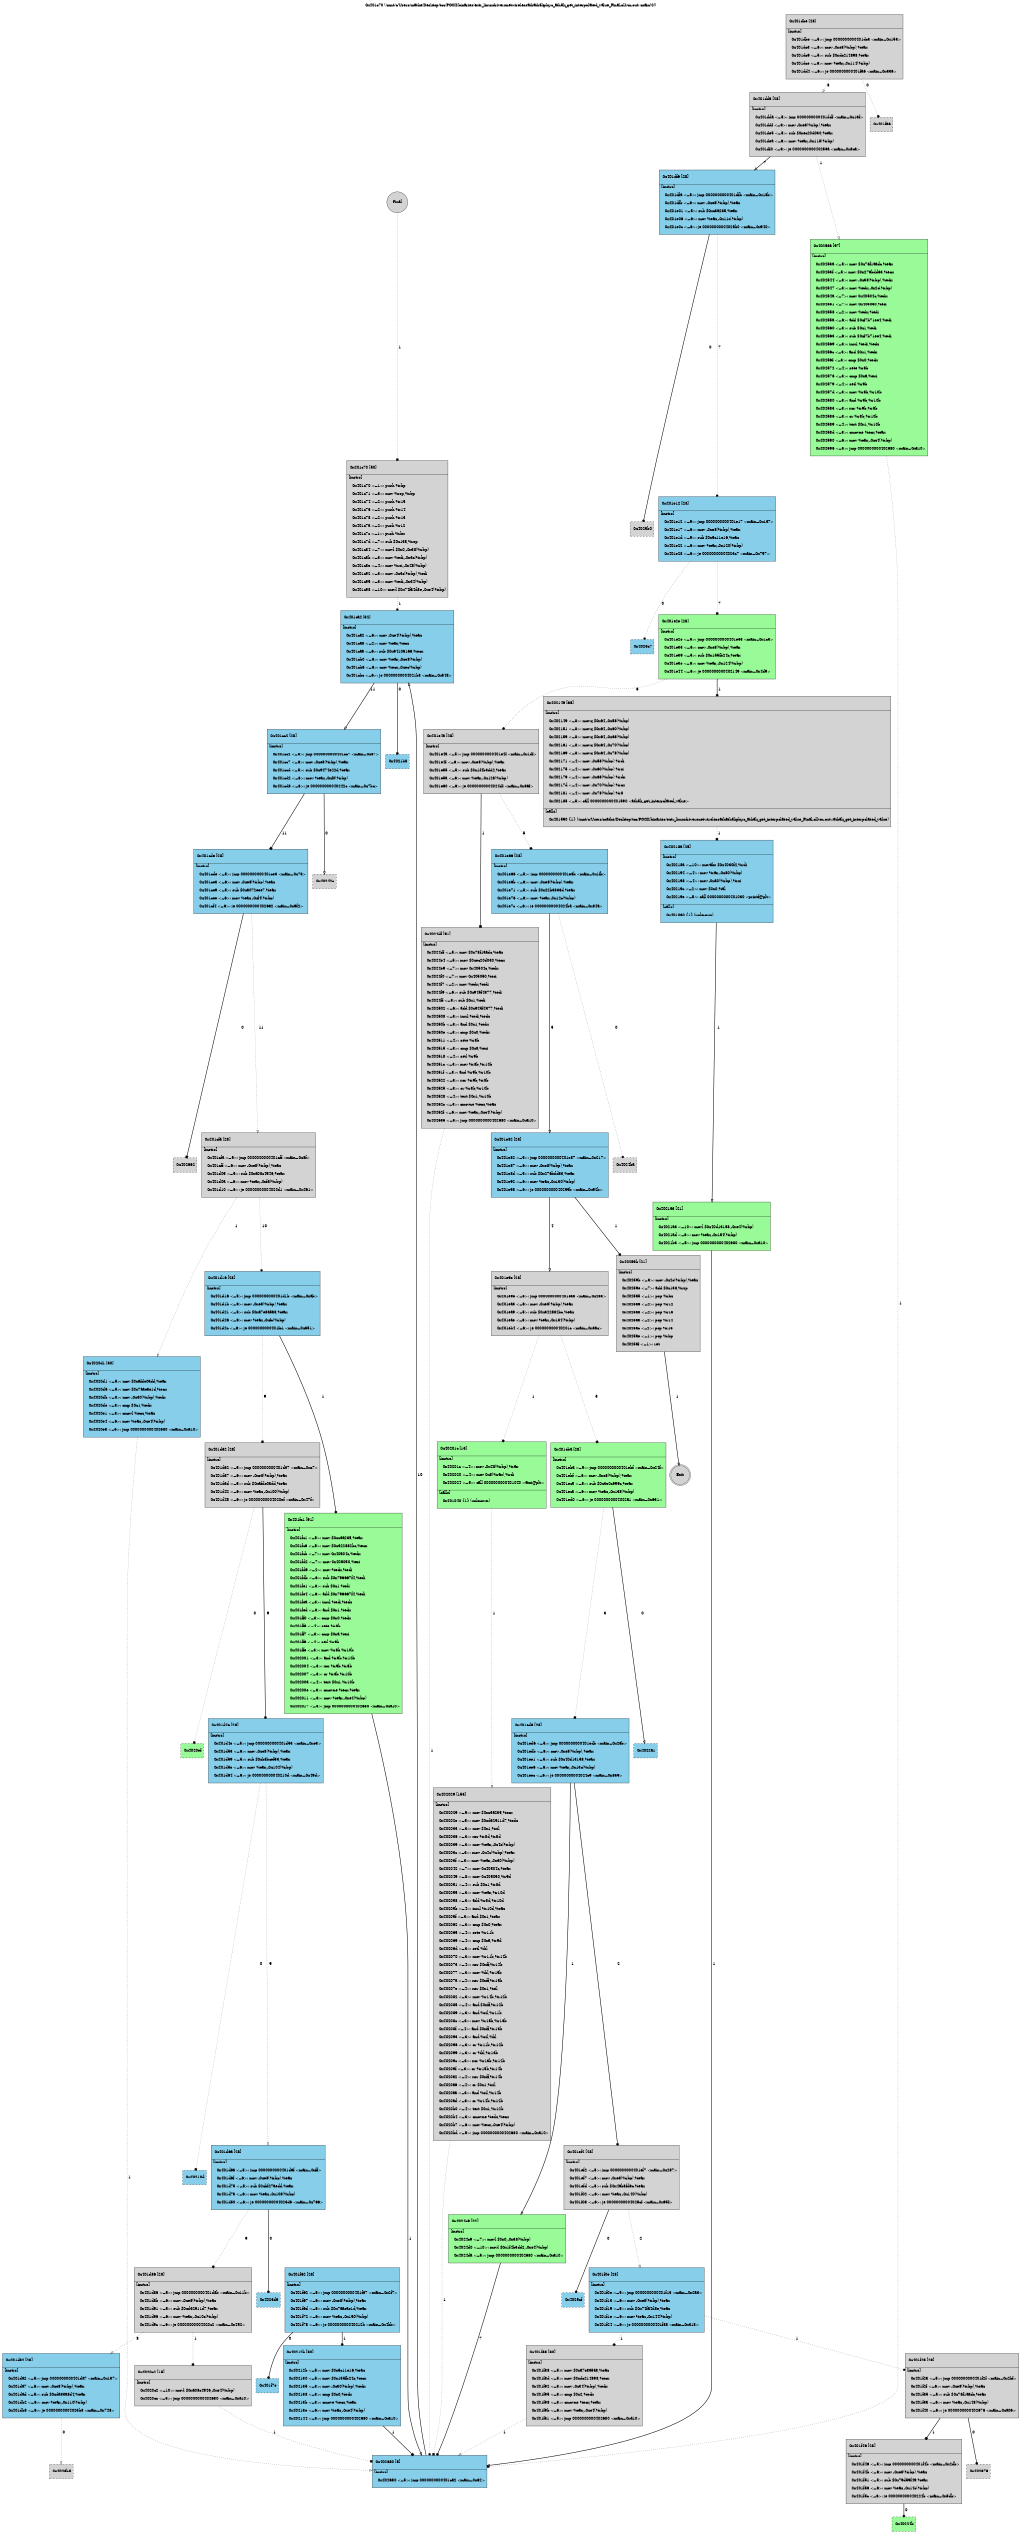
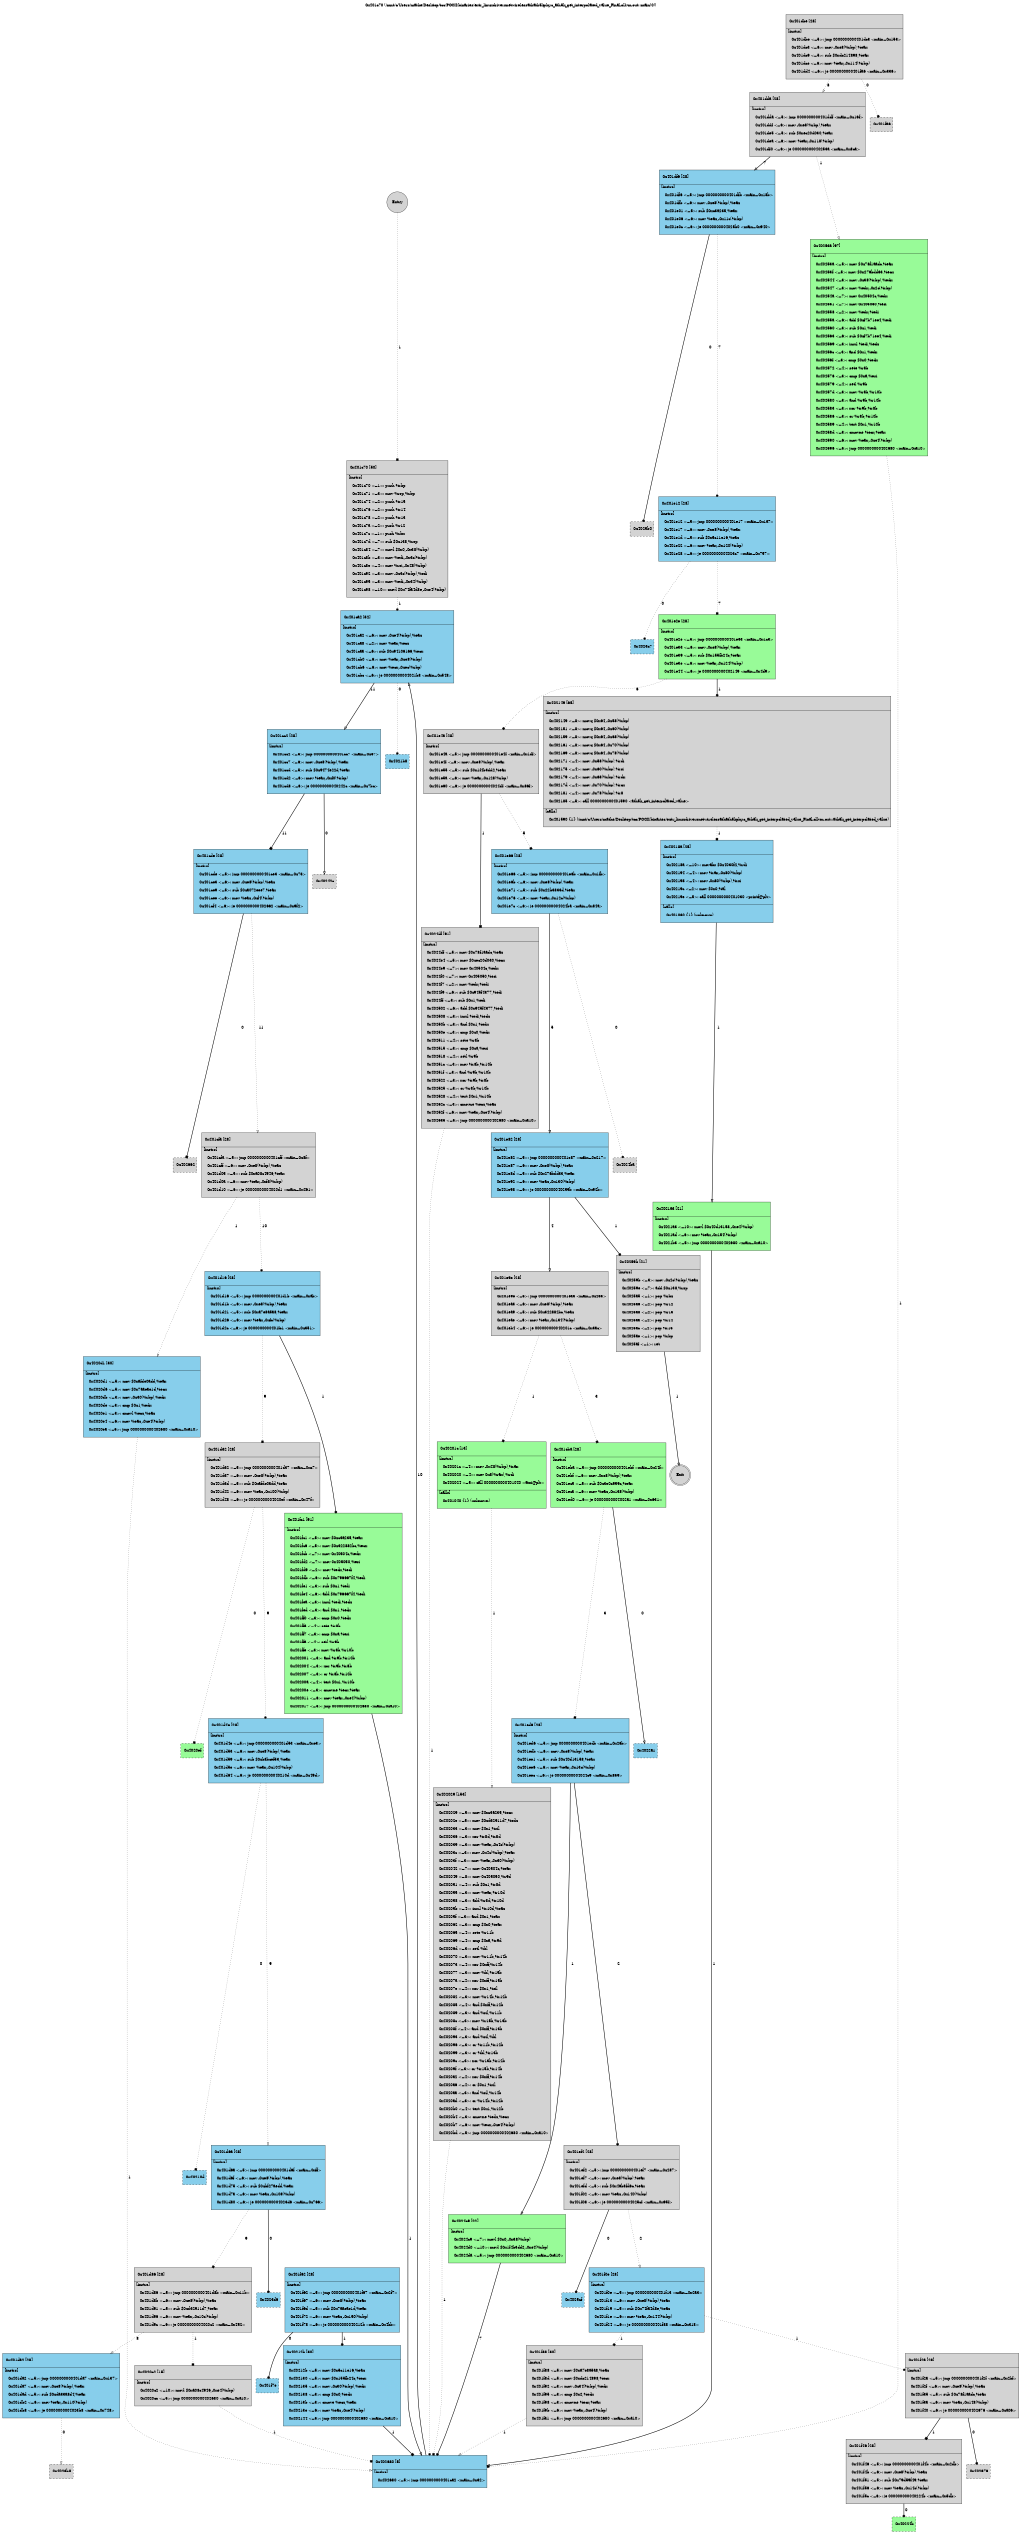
node "Final": label "Final" -> "Entry"
edge "0x401ca2 [32]" -> "0x4021b8": style bold -> dotted
edge "0x401d32 [28]" -> "0x401d4e [28]": style bold -> dotted
